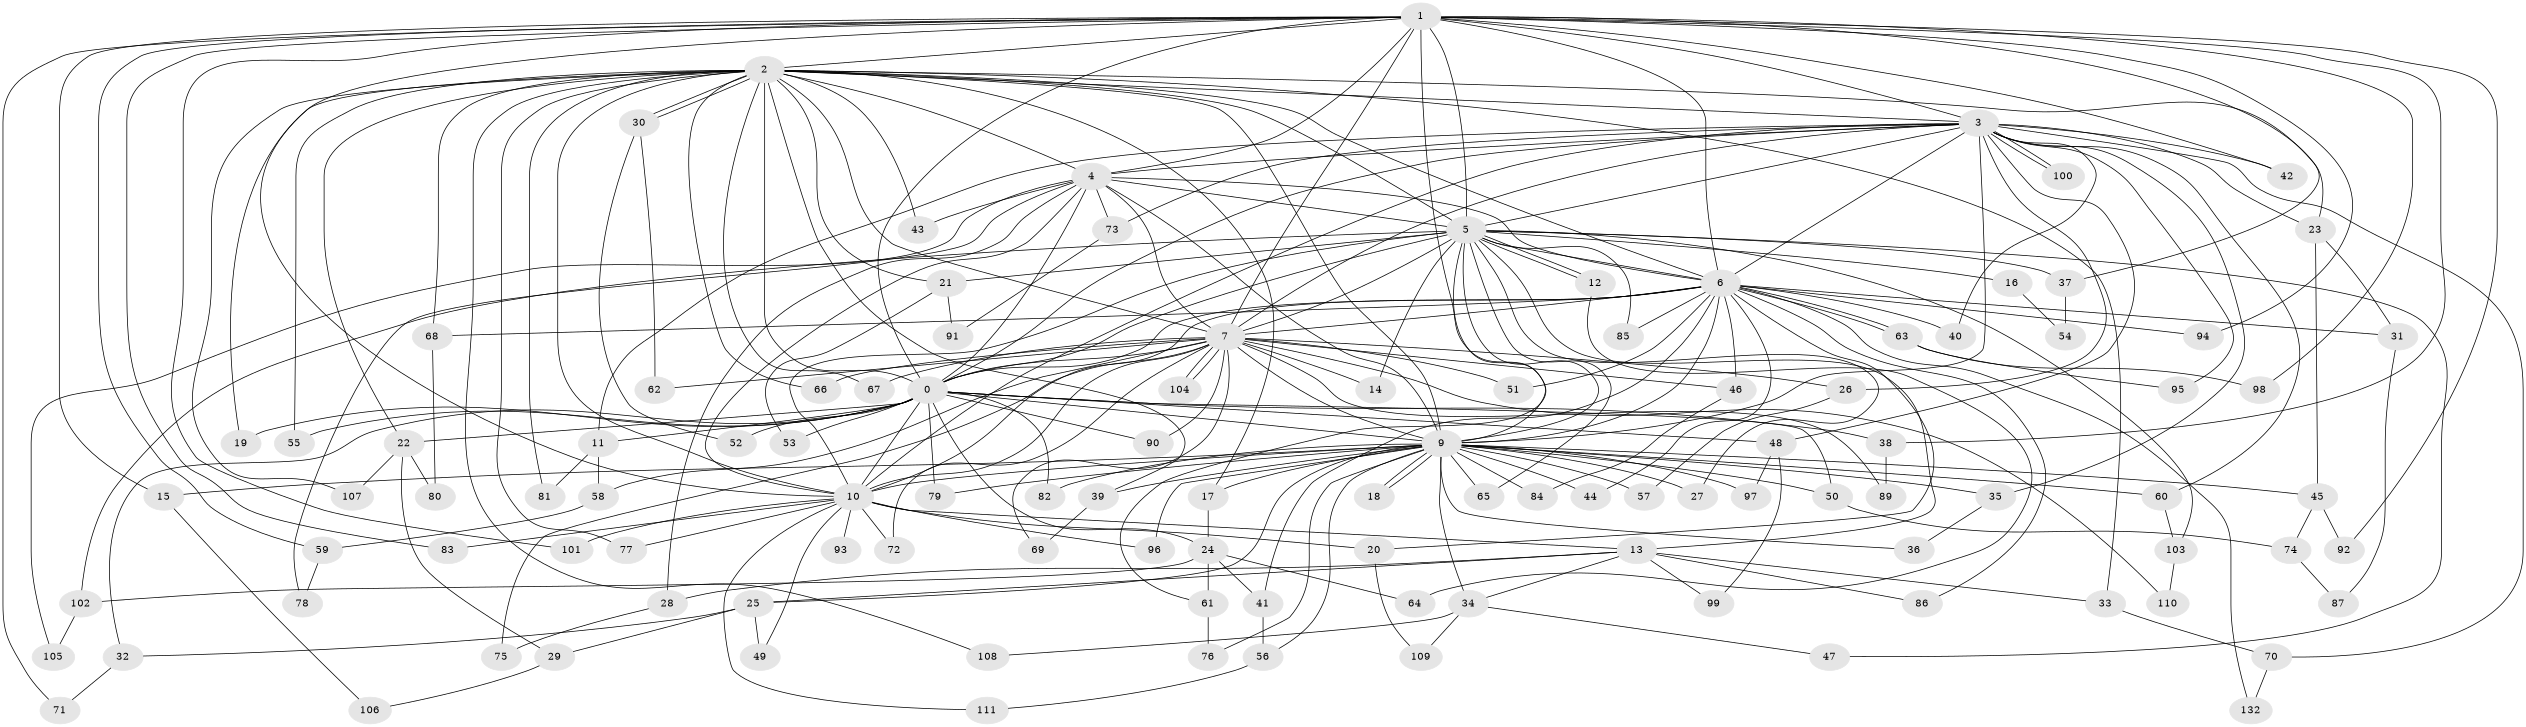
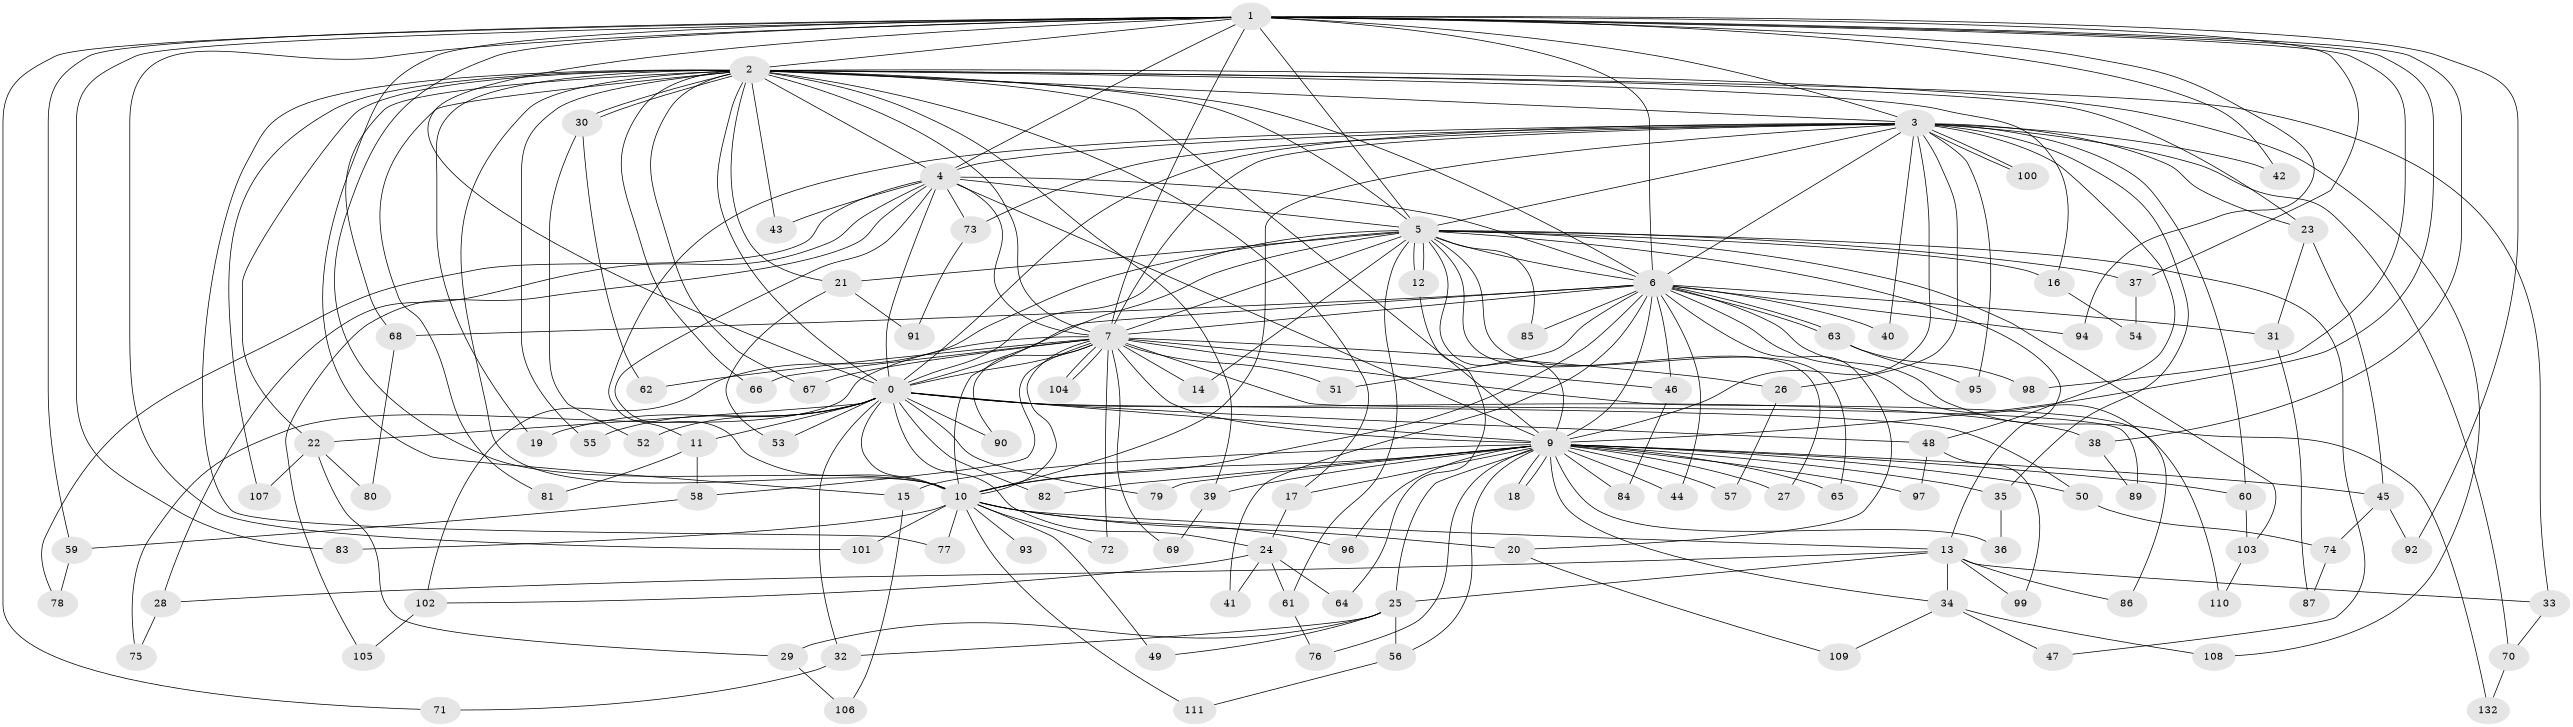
edge "2" -- "16": added
edge "41" -- "56": now "25" -- "56"
